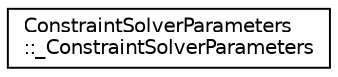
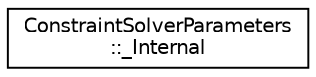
node "ConstraintSolverParameters ::_ConstraintSolverParameters": label "ConstraintSolverParameters ::_ConstraintSolverParameters" -> "ConstraintSolverParameters ::_Internal"
